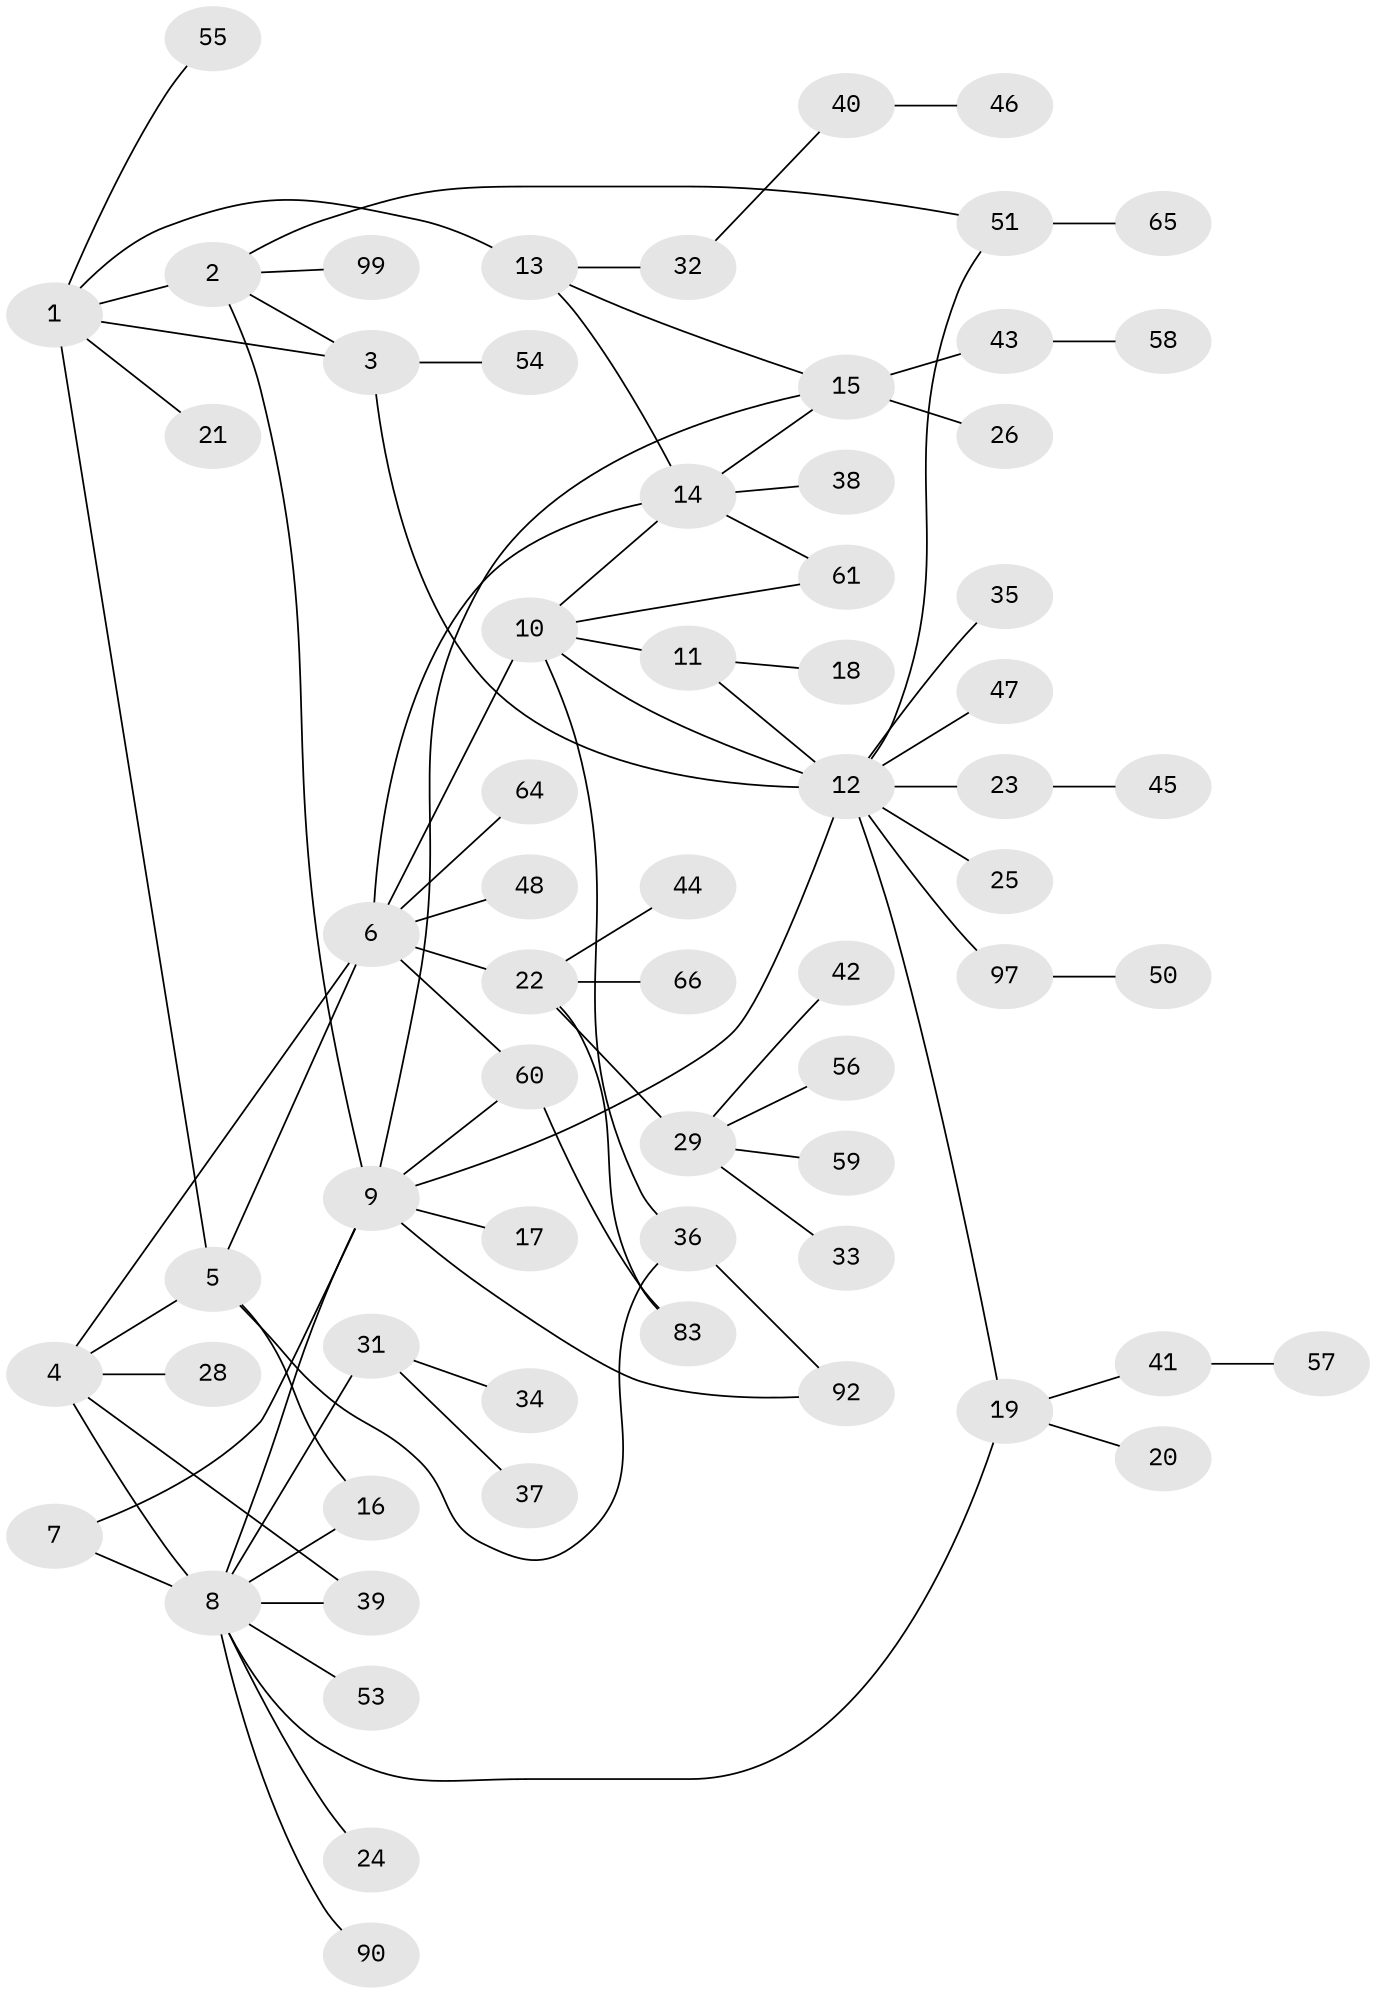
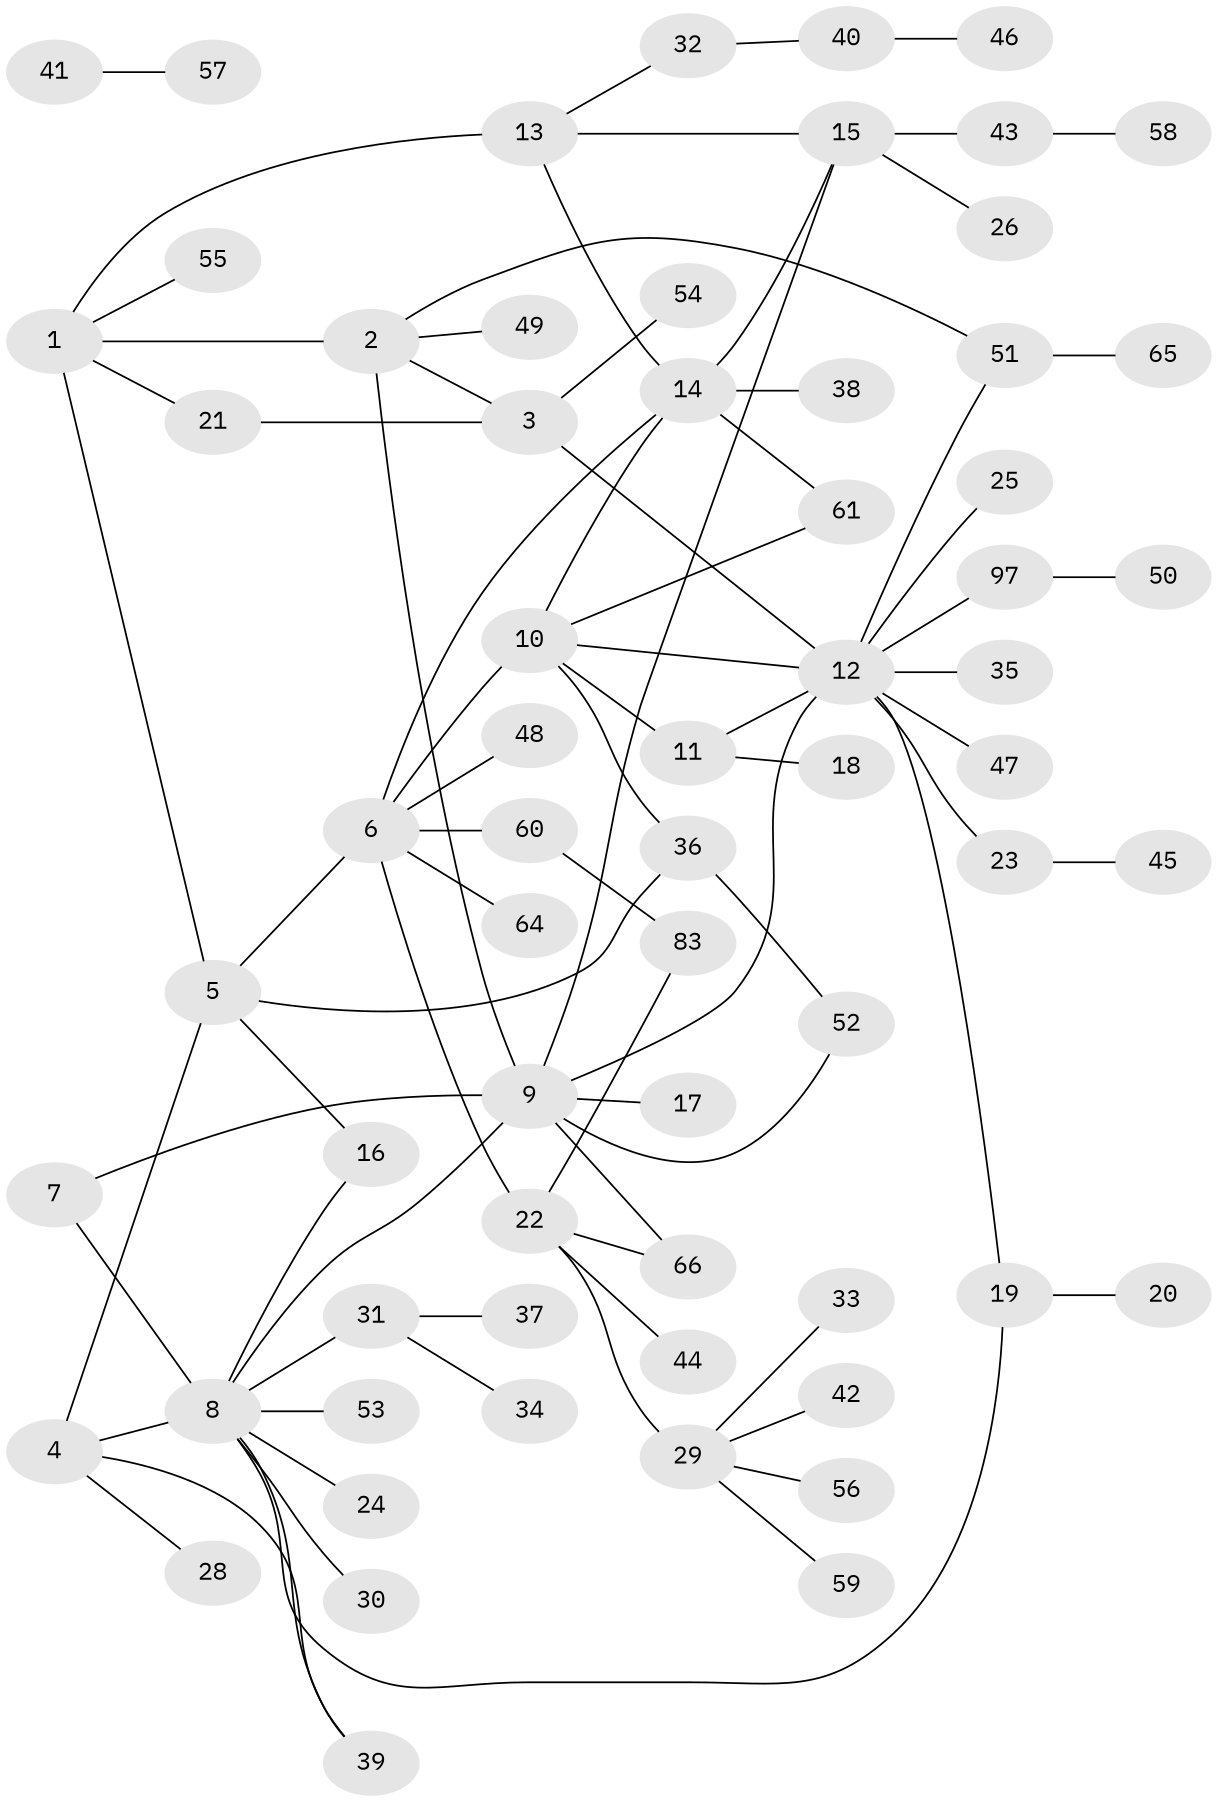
node "99": label "99" -> "49"
edge "1" -- "3": now "21" -- "3"
edge "60" -- "9": now "66" -- "9"
edge "6" -- "4": removed
edge "41" -- "19": removed
node "92": label "92" -> "52"
node "90": label "90" -> "30"
